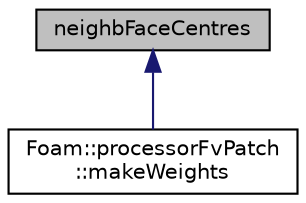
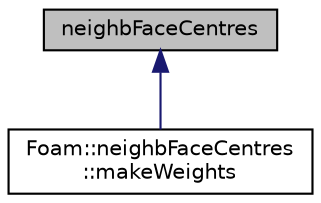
node "Foam::processorFvPatch ::makeWeights": label "Foam::processorFvPatch ::makeWeights" -> "Foam::neighbFaceCentres ::makeWeights"
